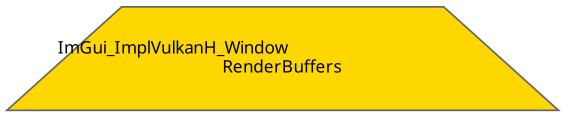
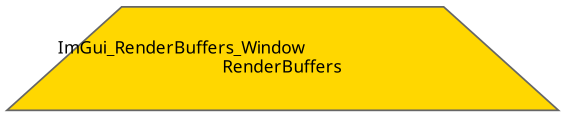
node "ImGui_ImplVulkanH_Window RenderBuffers": label "ImGui_ImplVulkanH_Window RenderBuffers" -> "ImGui_RenderBuffers_Window RenderBuffers"
